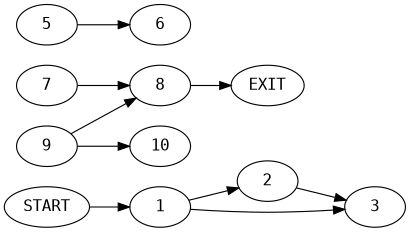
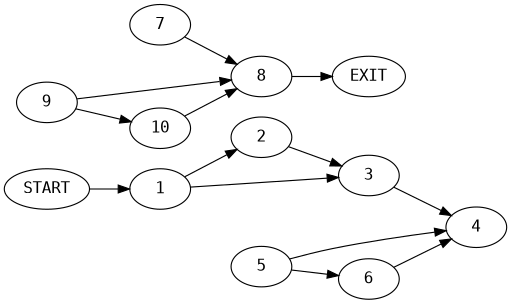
edge "10" -> "8": added
node "4": added
